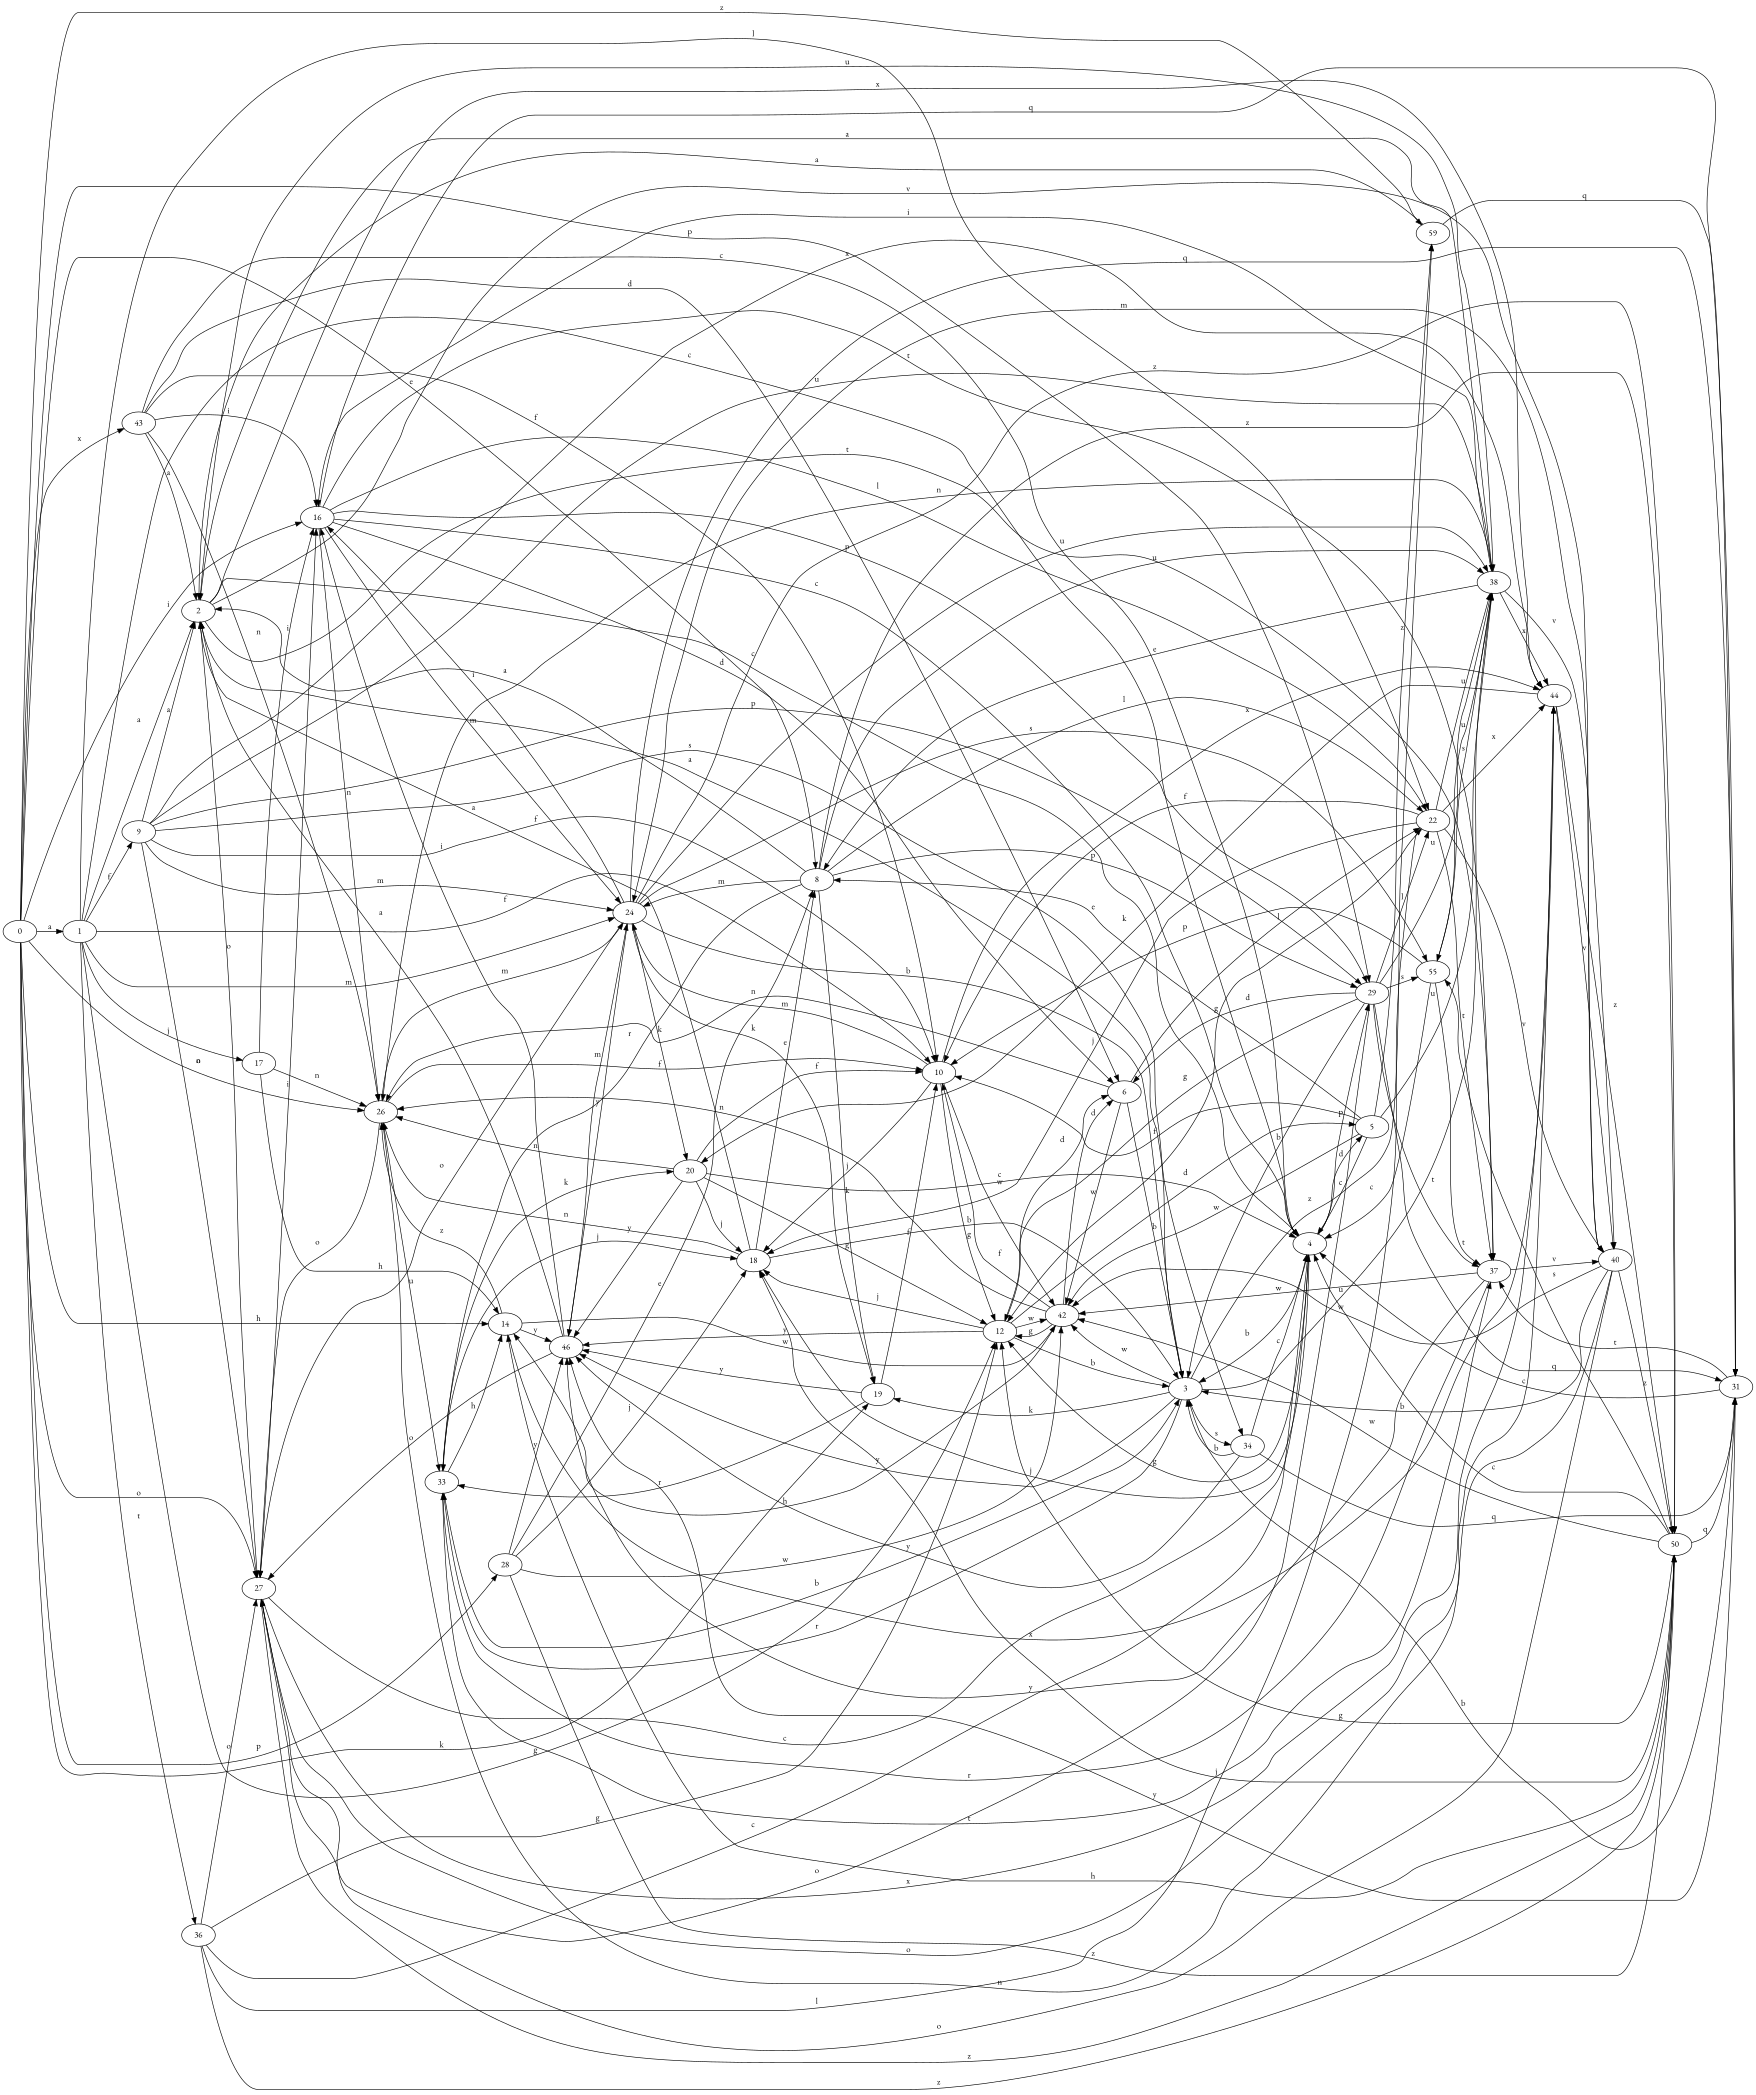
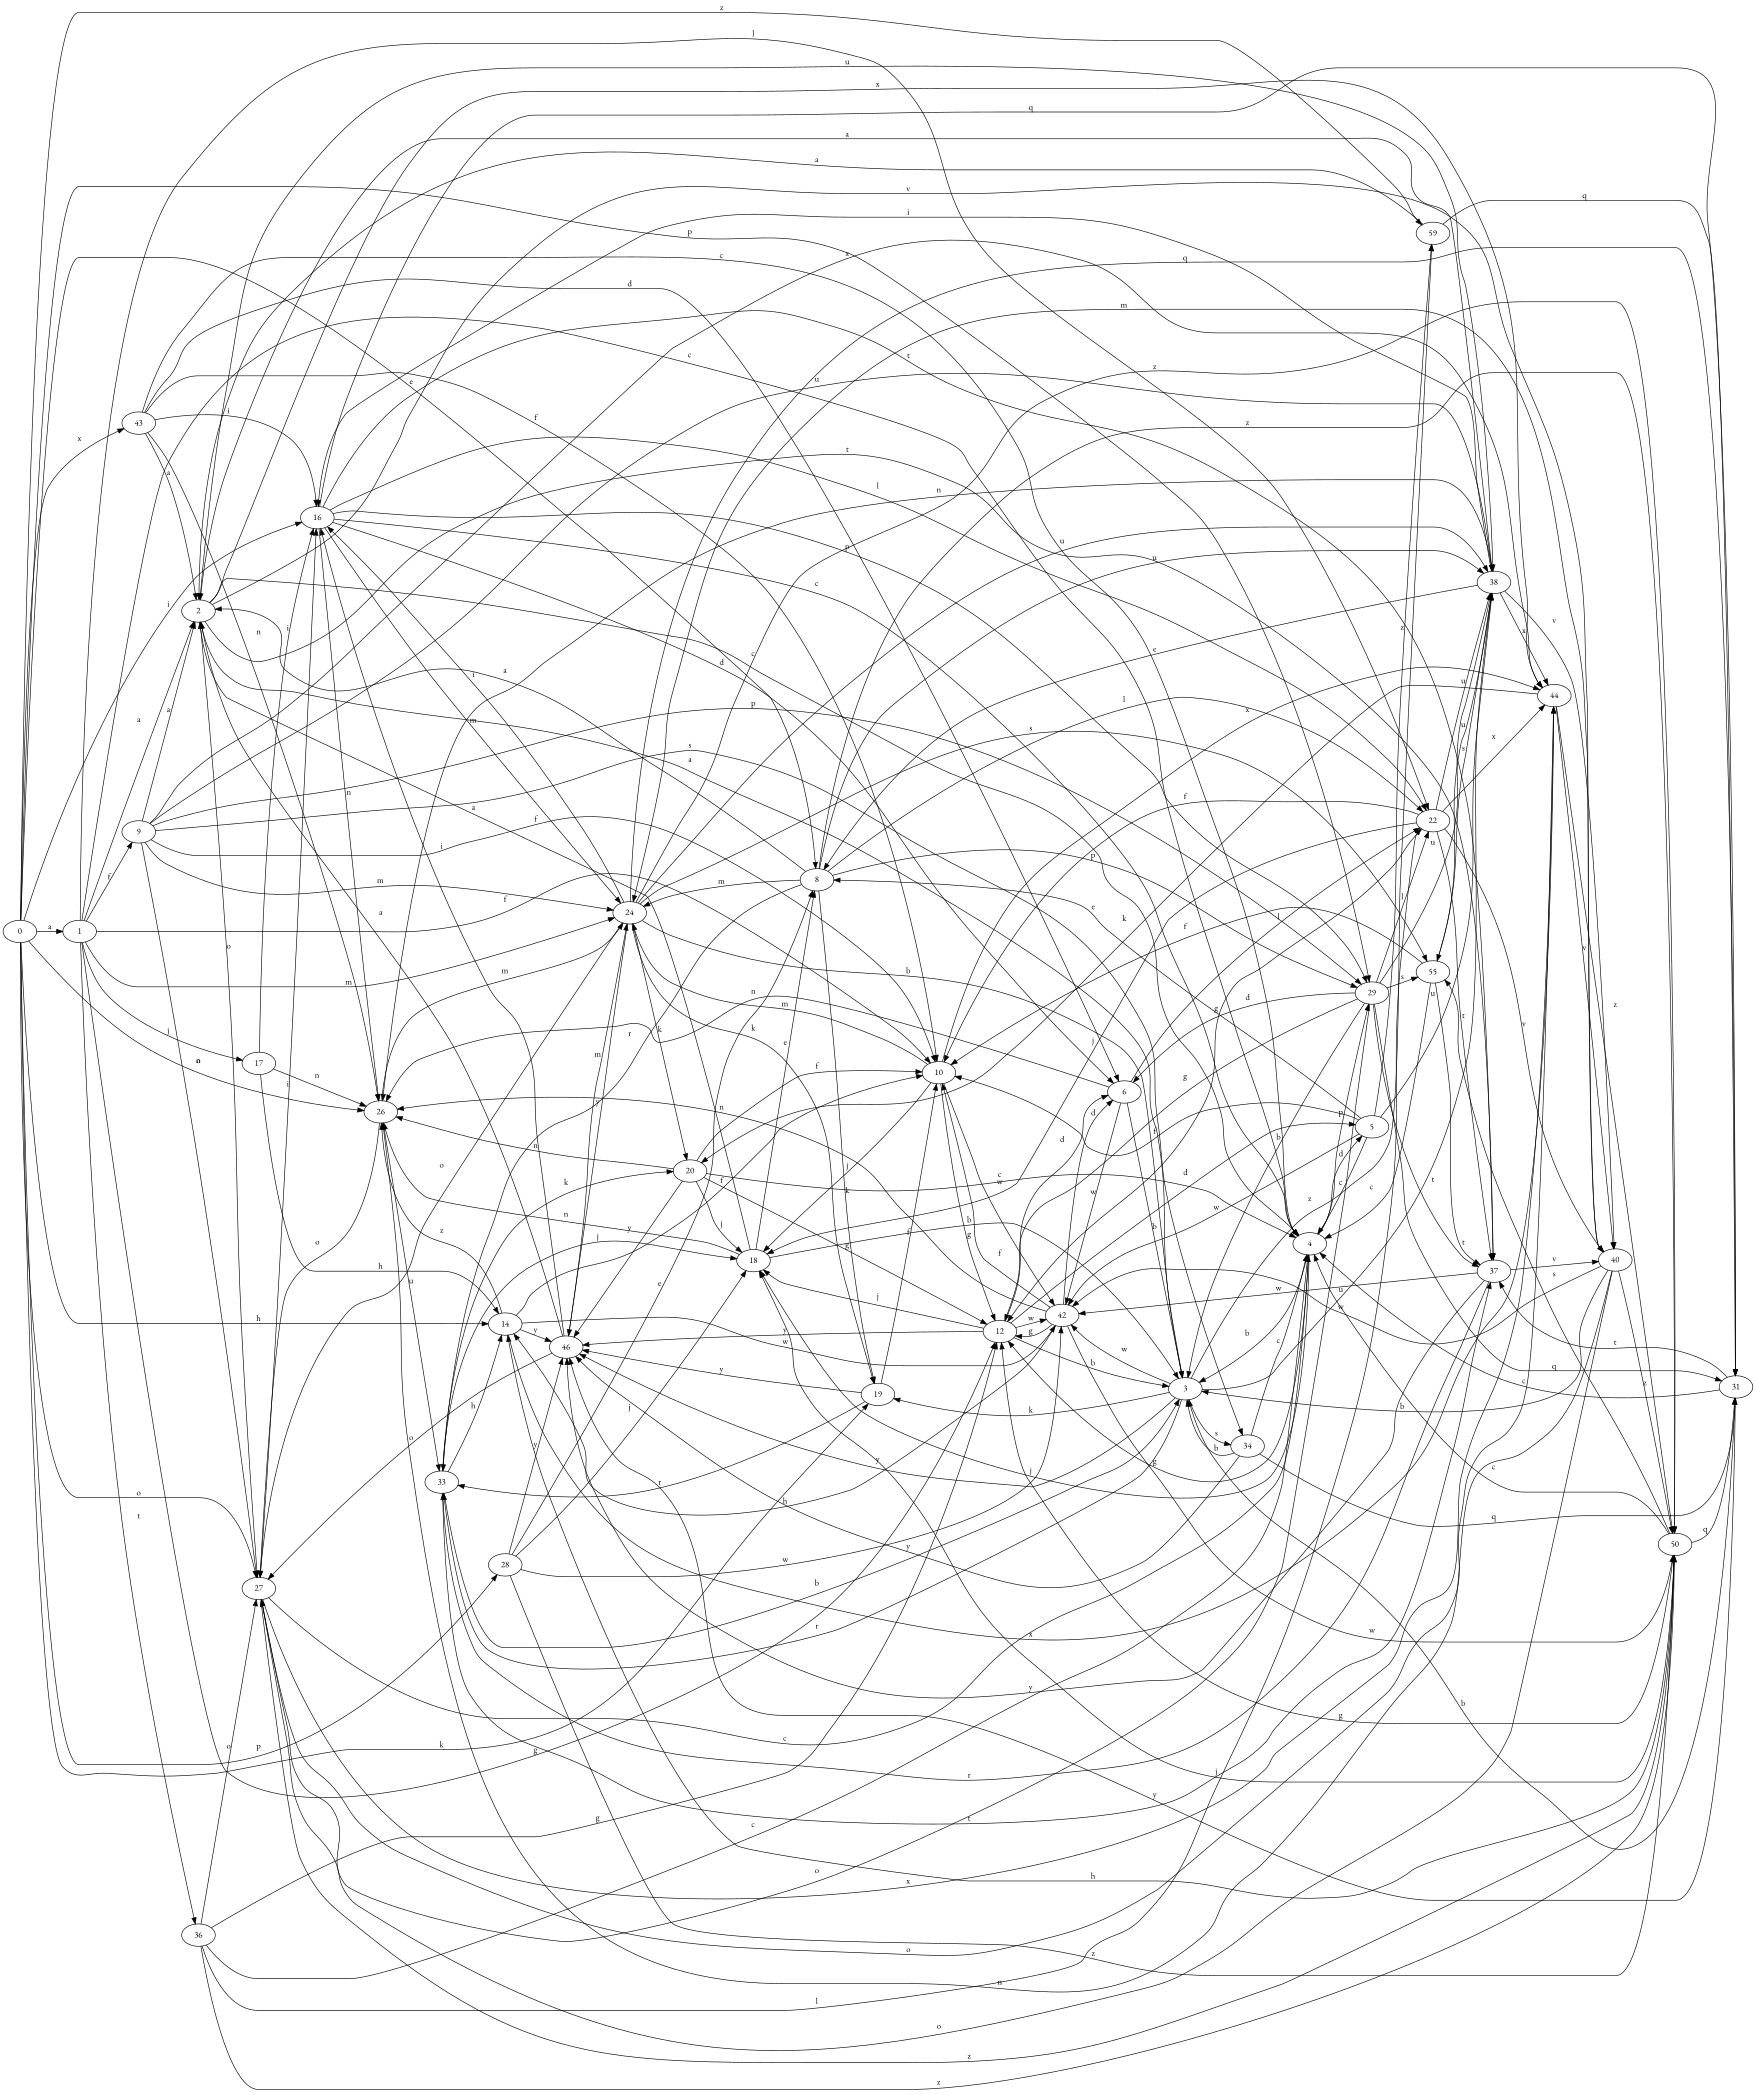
edge "55" -> "10": label "p" -> "f"
edge "26" -> "10": now "14" -> "10"
edge "50" -> "42": reversed
